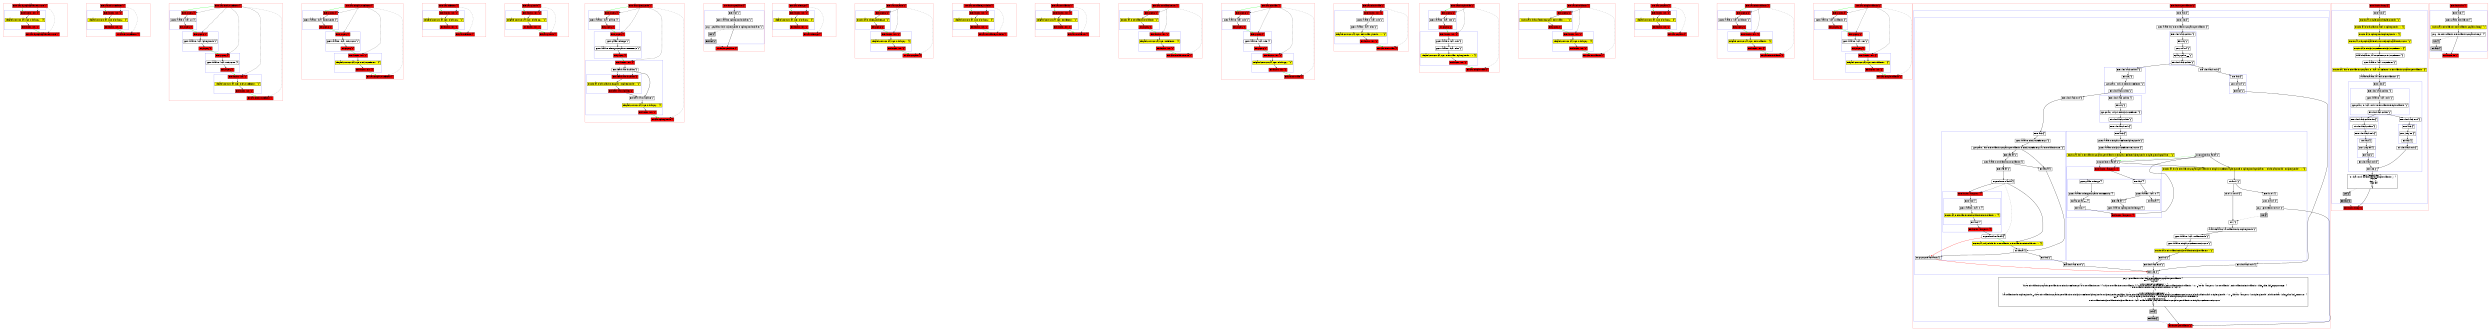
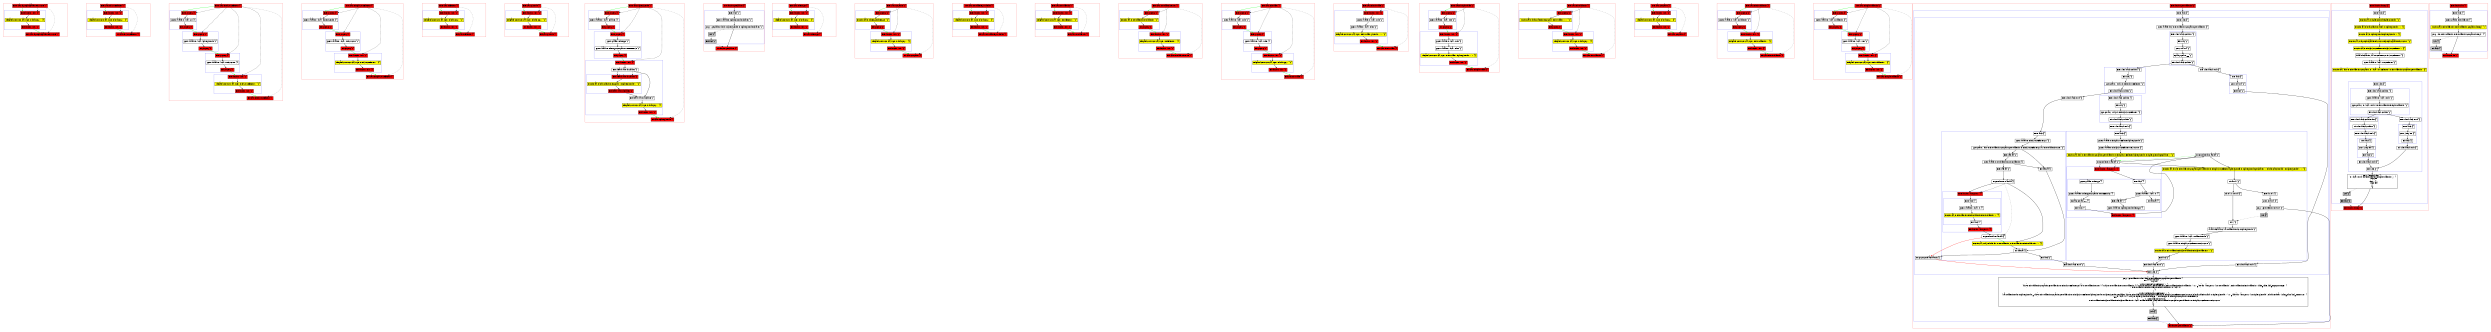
node "Variable declaration: lval result: R|FirModifierList?| [3]": removed
